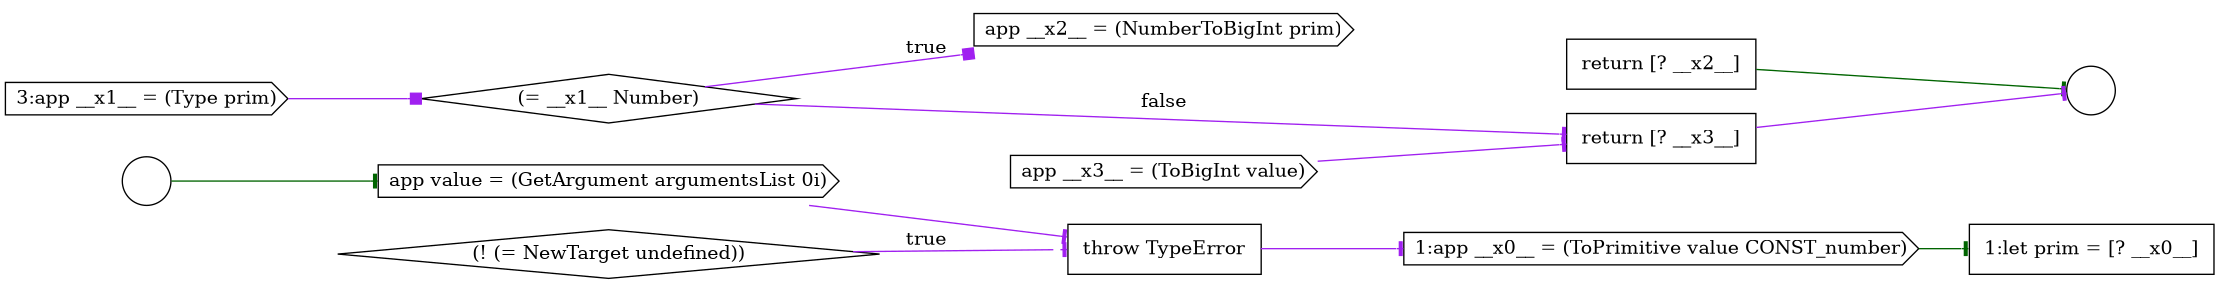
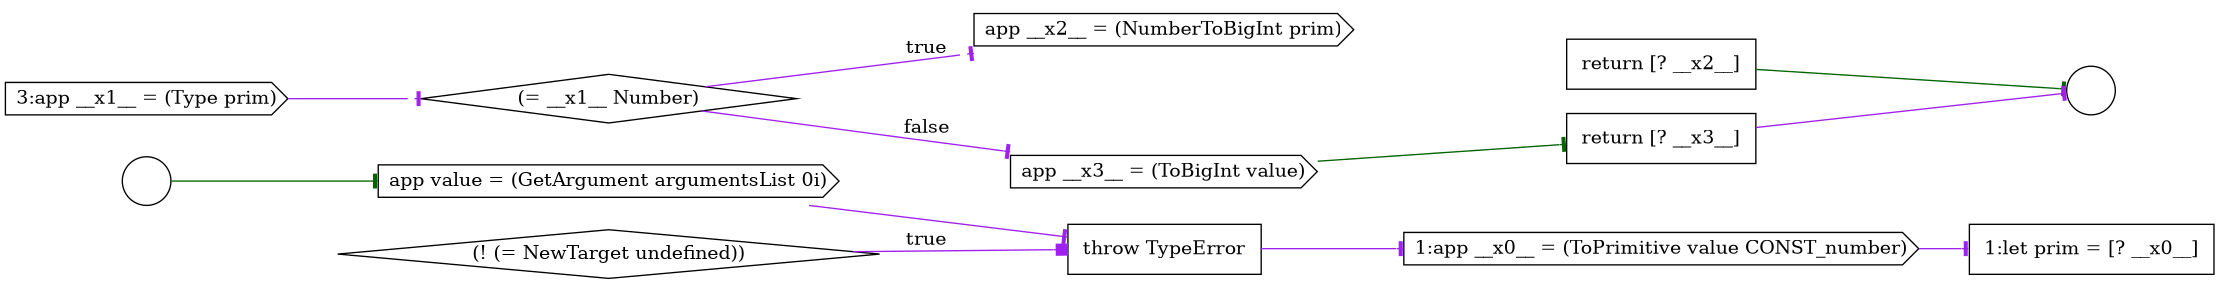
edge "(= __x1__ Number)" -> "app __x2__ = (NumberToBigInt prim)": arrowhead box -> tee
edge "3:app __x1__ = (Type prim)" -> "(= __x1__ Number)": arrowhead box -> tee
edge "(= __x1__ Number)" -> "return [? __x3__]": now "(= __x1__ Number)" -> "app __x3__ = (ToBigInt value)"
edge "app __x3__ = (ToBigInt value)" -> "return [? __x3__]": color purple -> darkgreen
edge "1:app __x0__ = (ToPrimitive value CONST_number)" -> "1:let prim = [? __x0__]": color darkgreen -> purple
edge "(! (= NewTarget undefined))" -> "throw TypeError": arrowhead tee -> box
